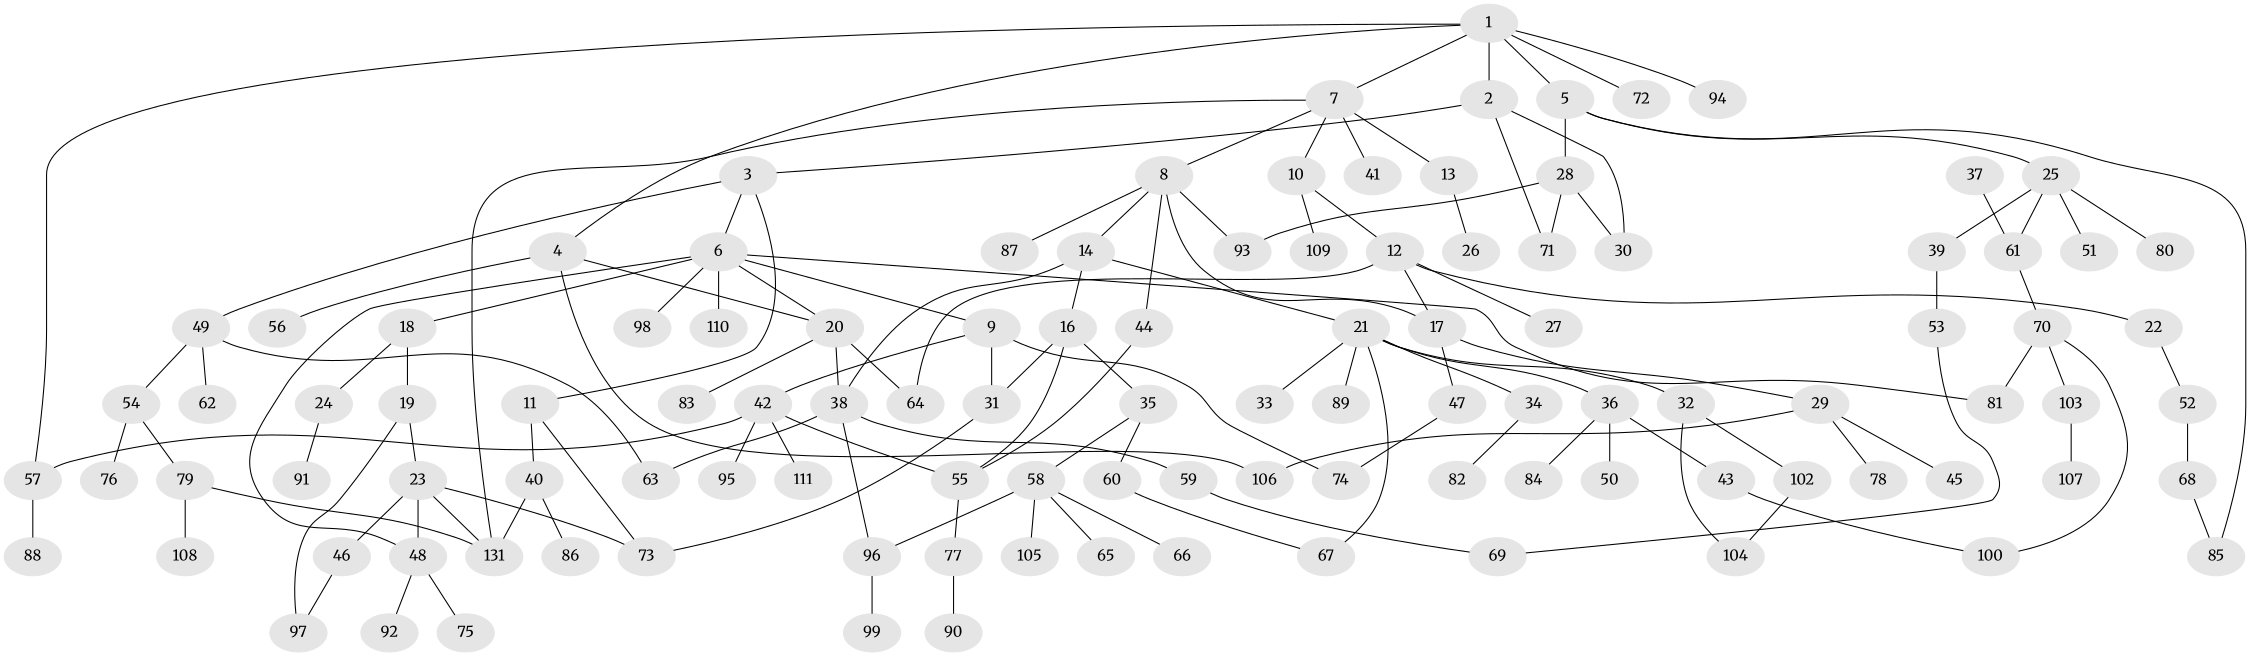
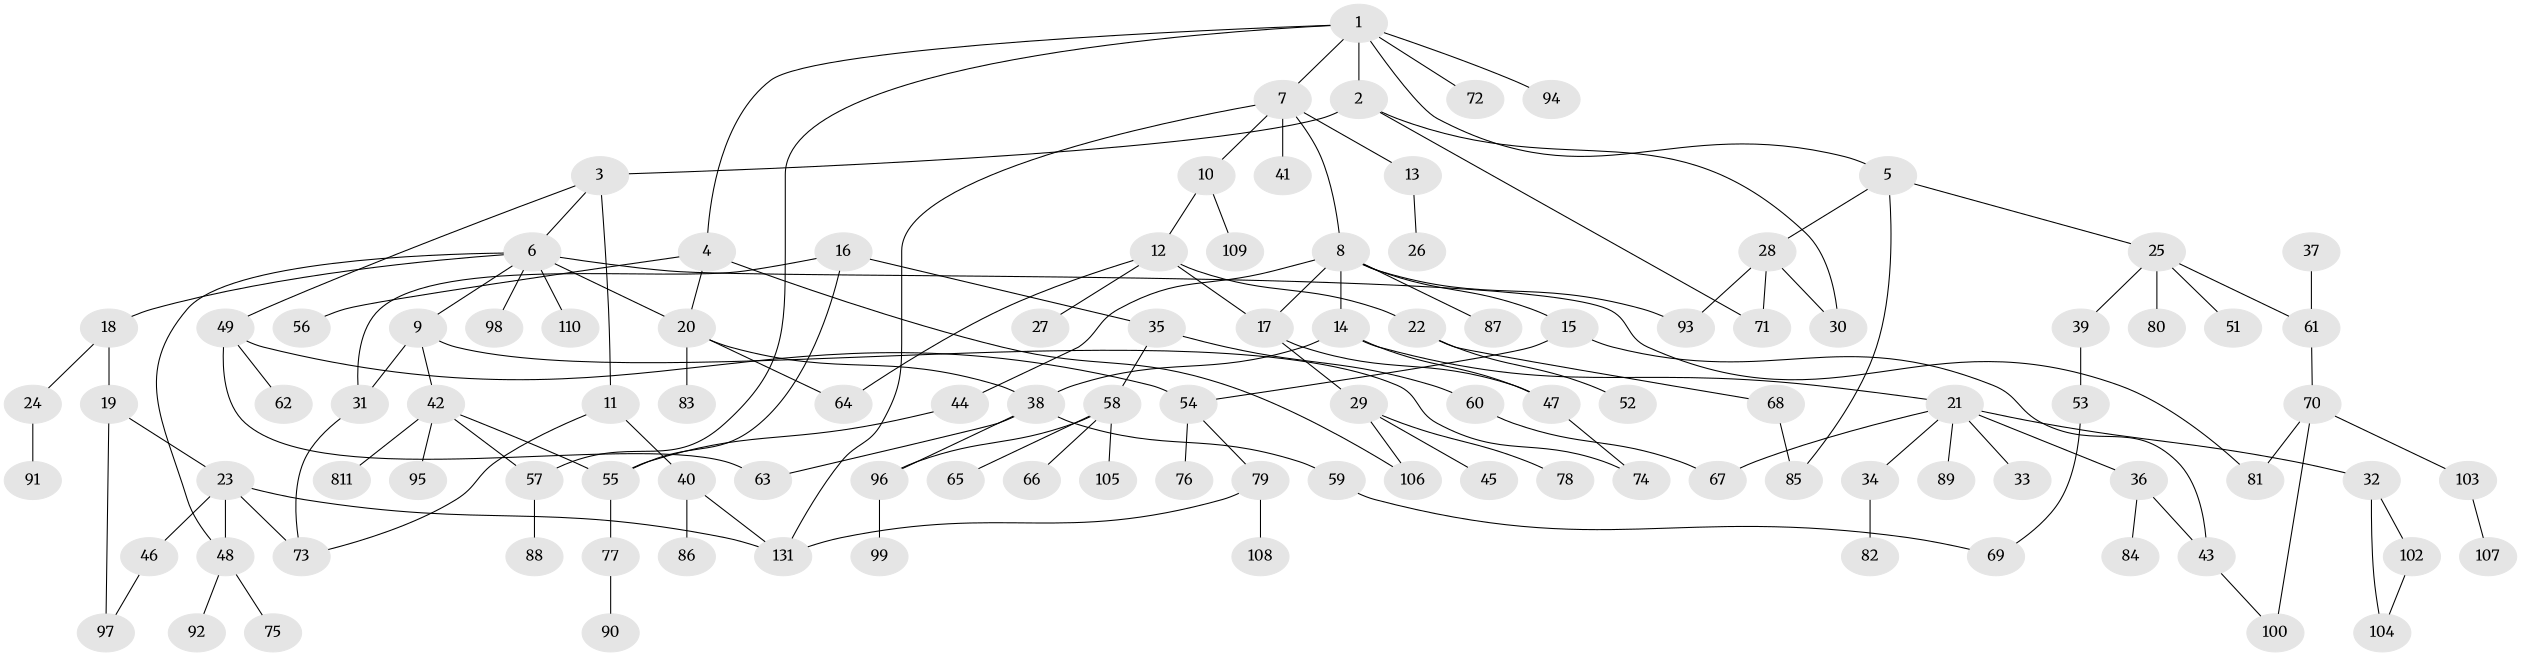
edge "14" -- "16": now "14" -- "47"
node "15": added
edge "52" -- "68": now "22" -- "68"
node "111": label "111" -> "811"
node "50": removed
